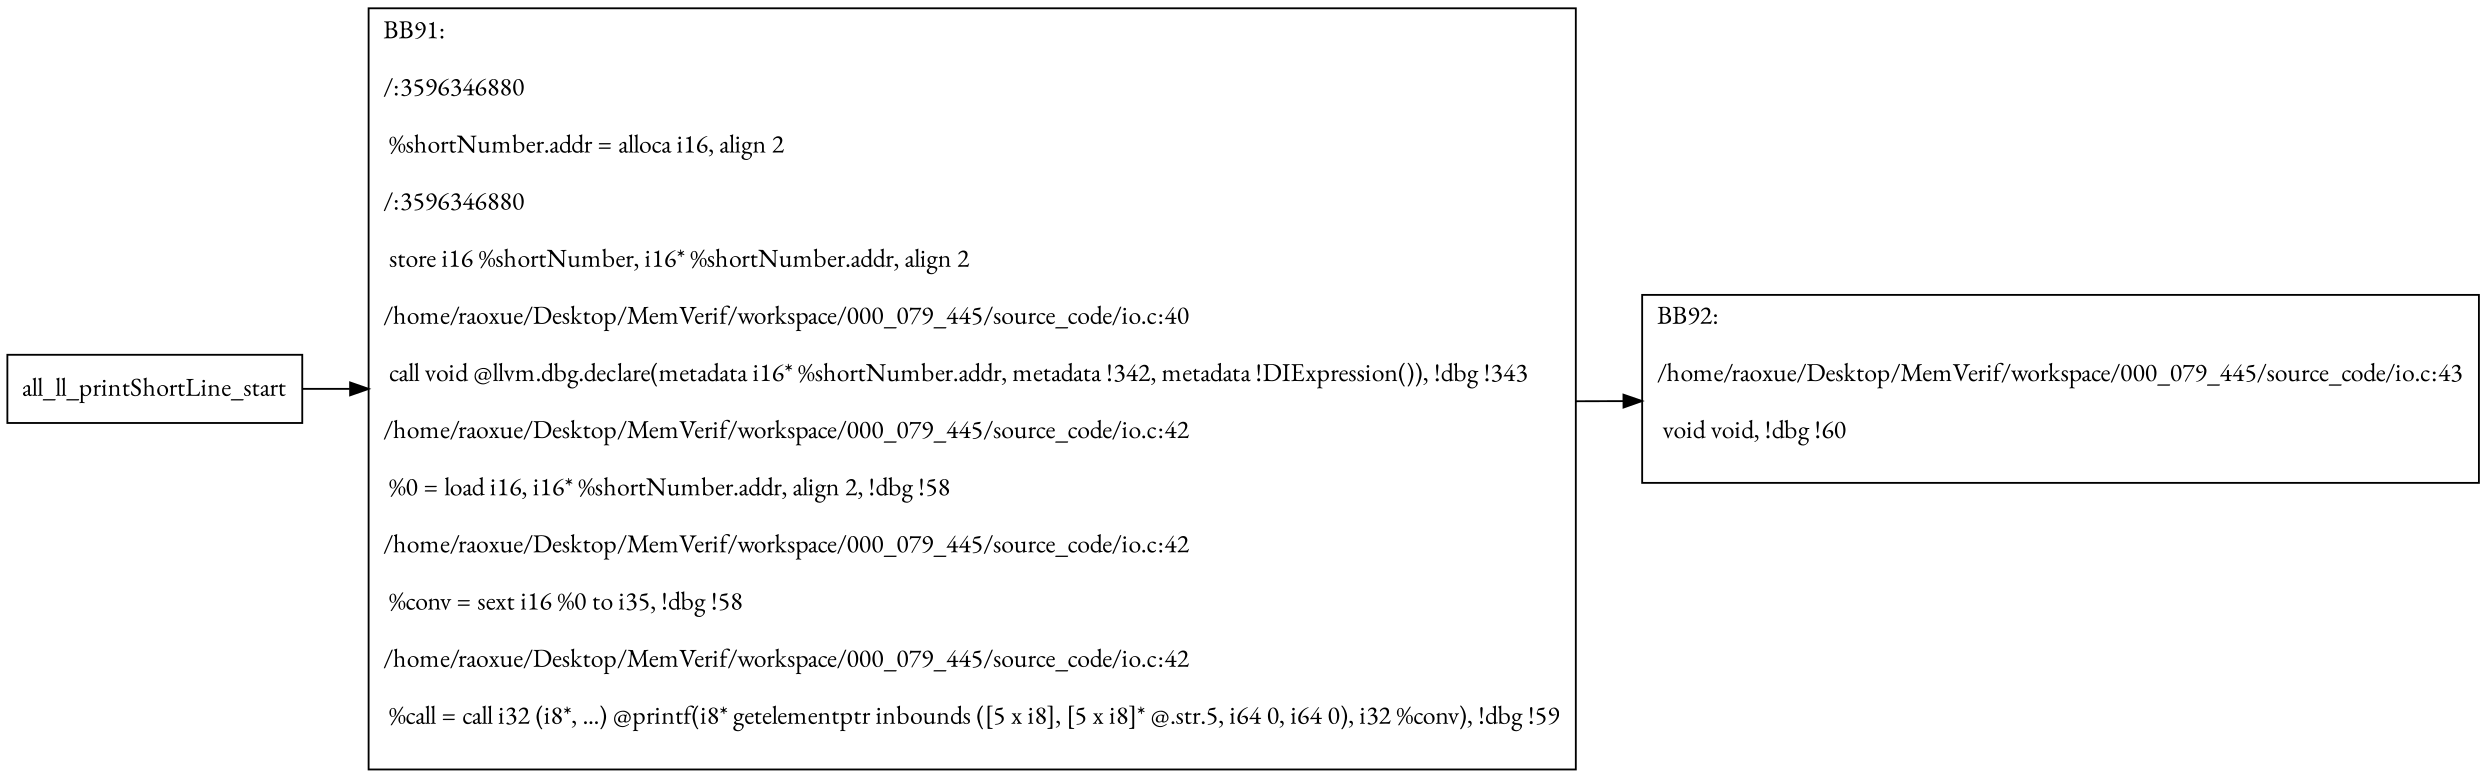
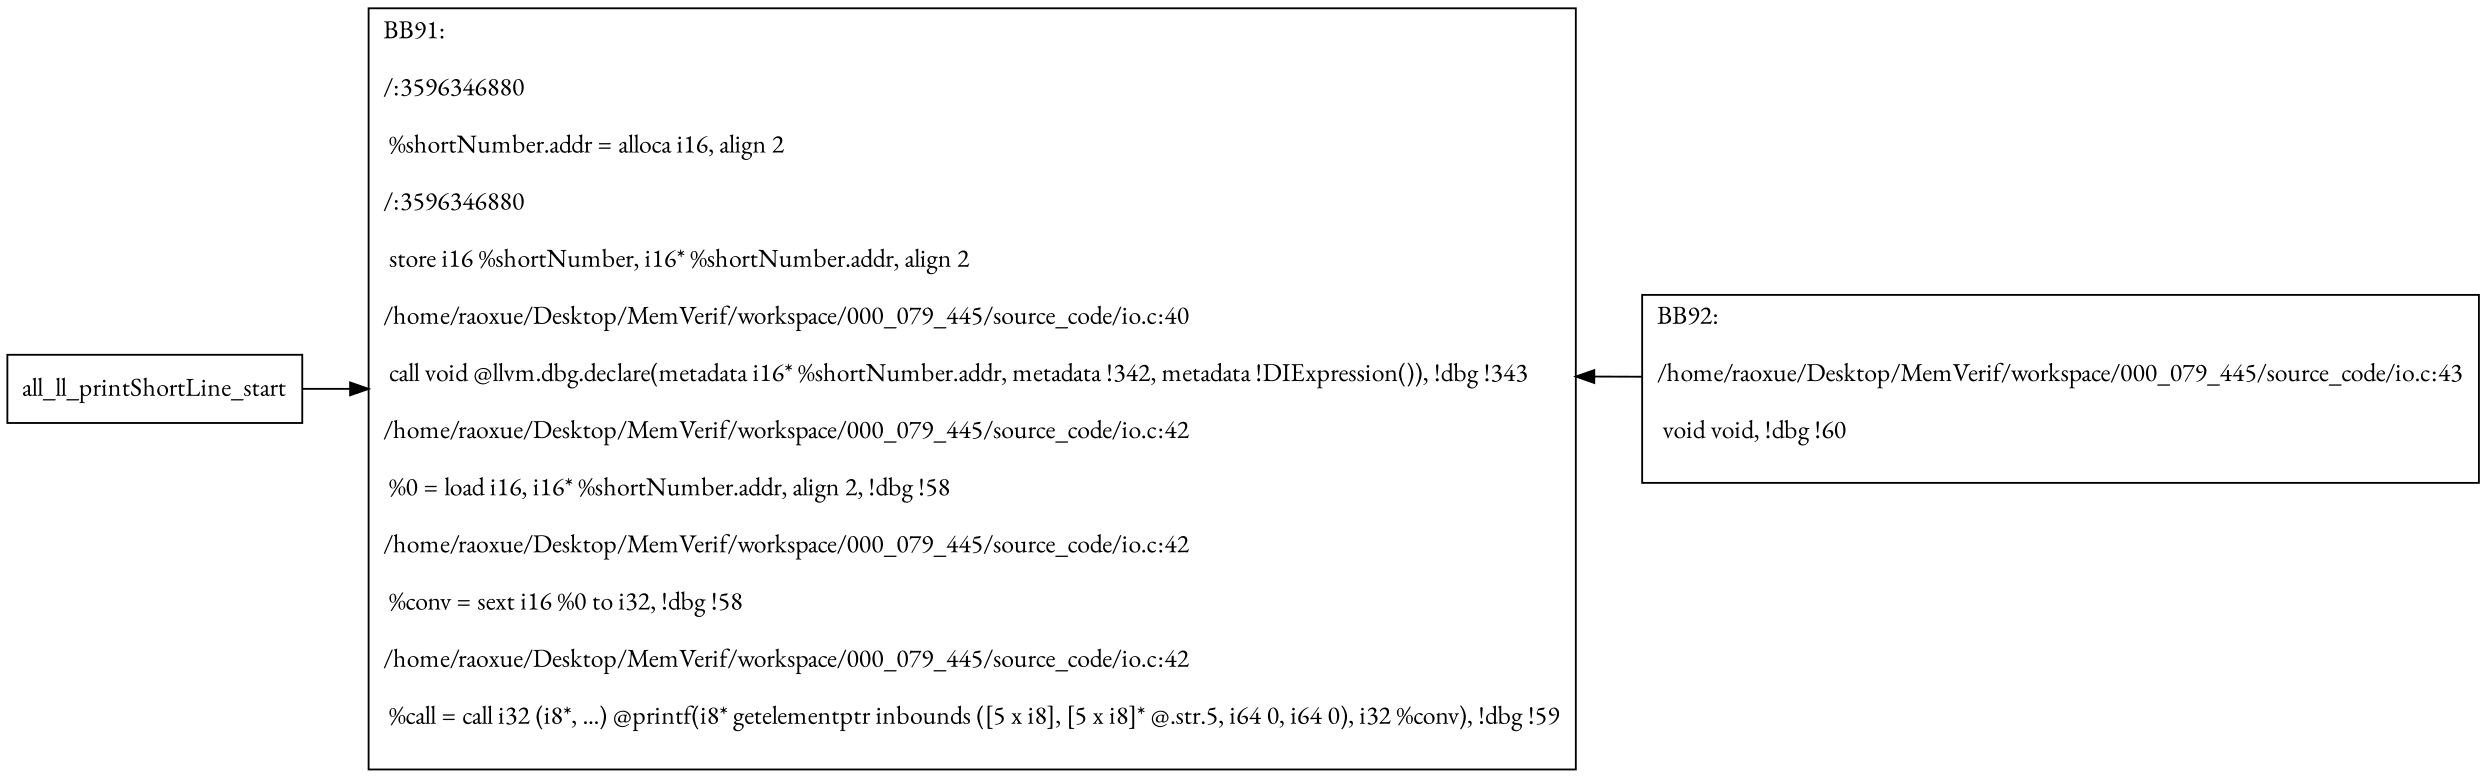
edge "BB91:" -> "BB92:": reversed
node "BB91:": text "%conv = sext i16 %0 to i35, !dbg !58" -> "%conv = sext i16 %0 to i32, !dbg !58"
